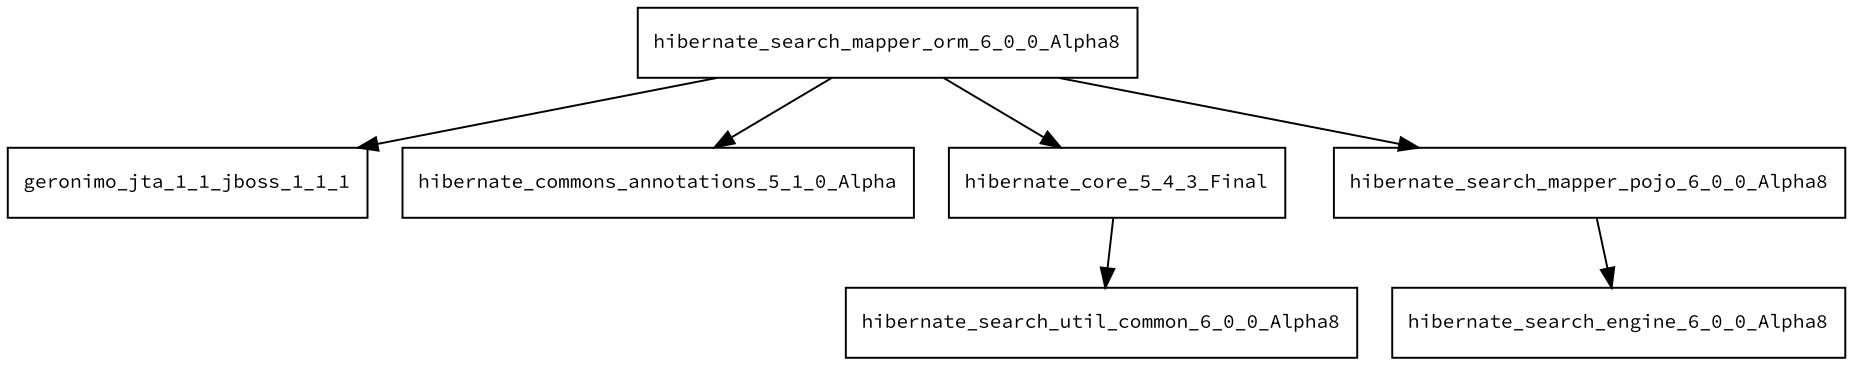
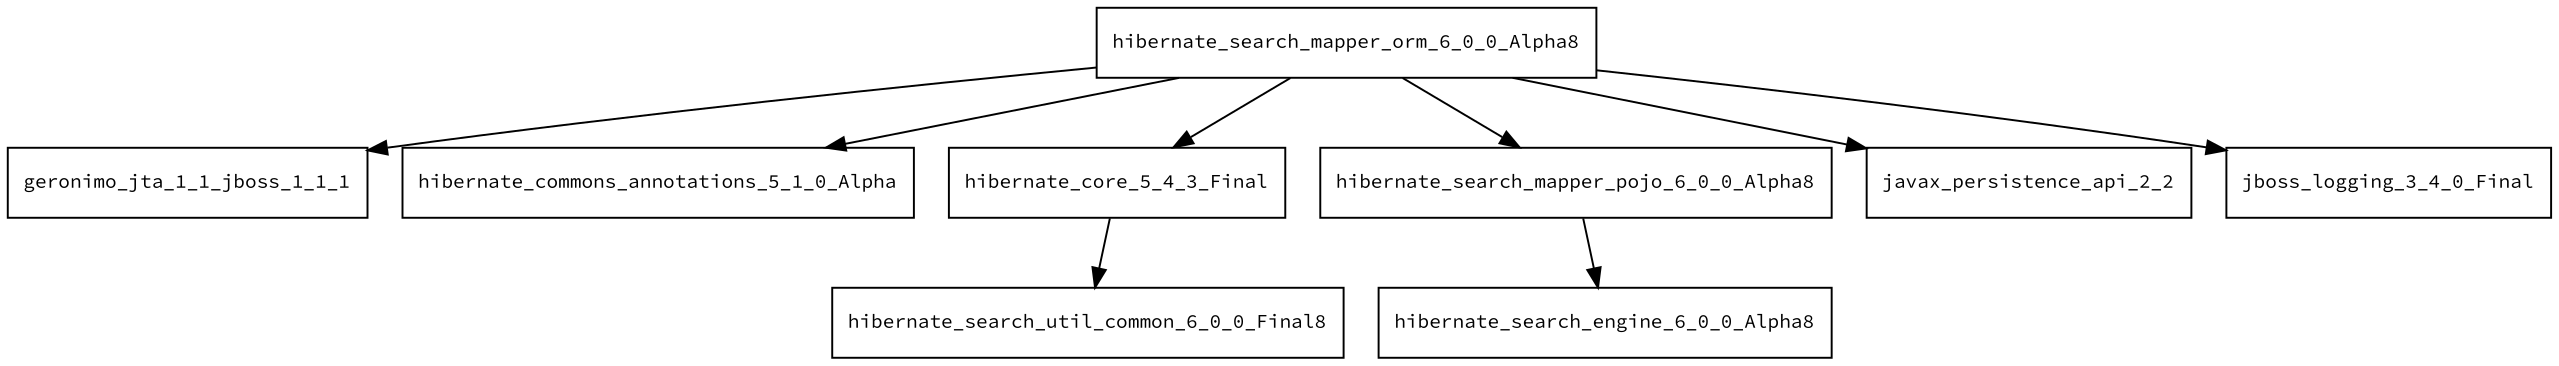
node "javax_persistence_api_2_2": added
node "jboss_logging_3_4_0_Final": added
node "hibernate_search_util_common_6_0_0_Alpha8": label "hibernate_search_util_common_6_0_0_Alpha8" -> "hibernate_search_util_common_6_0_0_Final8"
